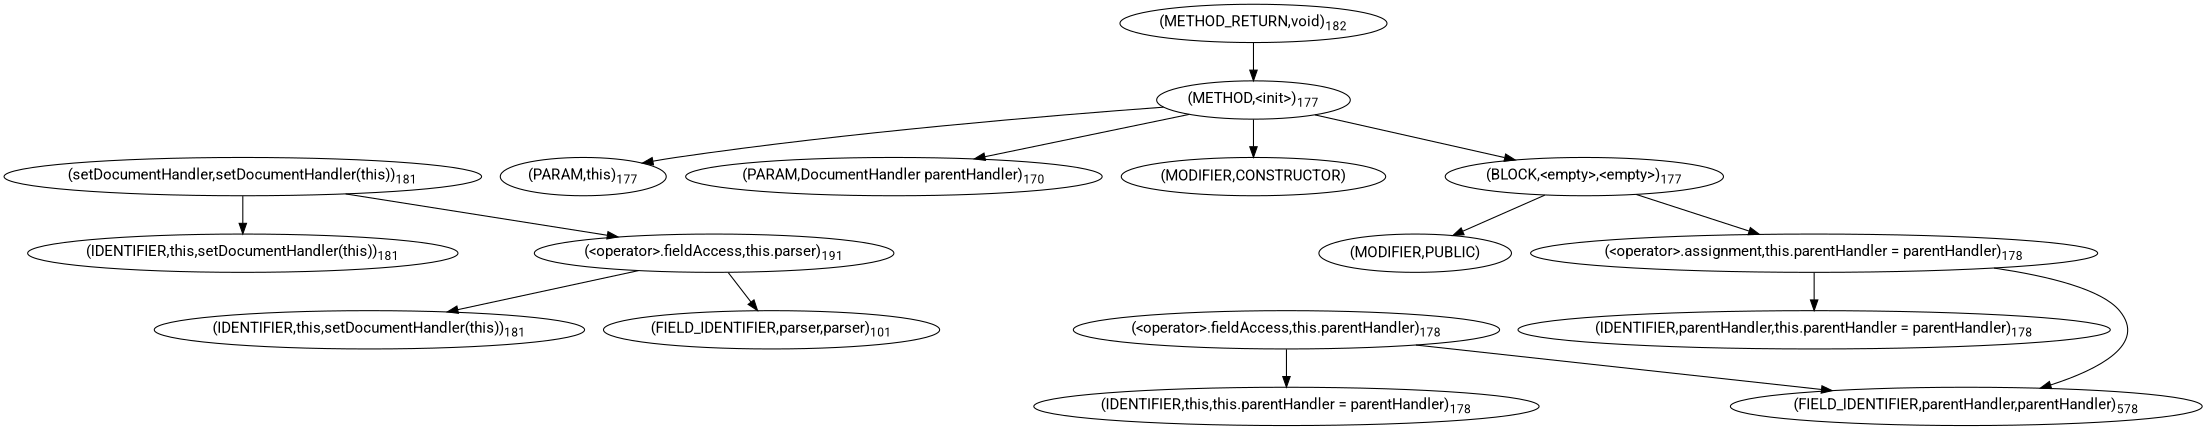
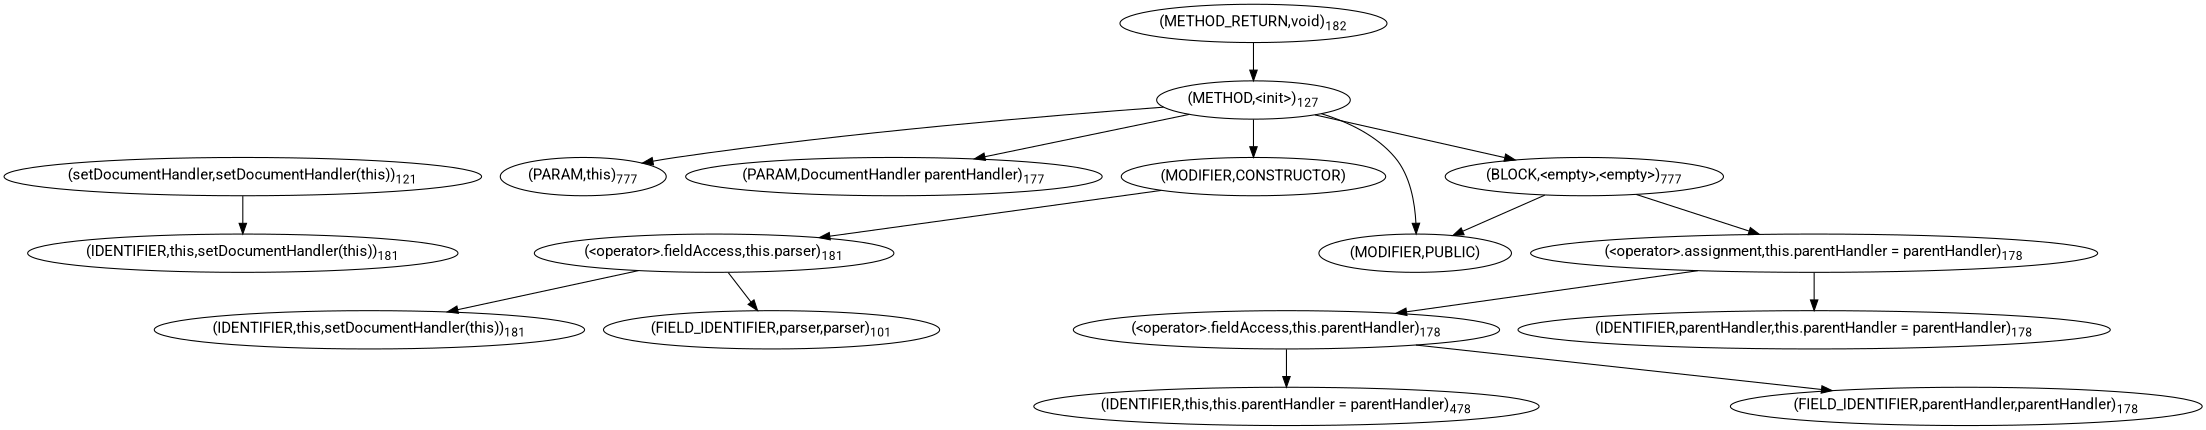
node "(METHOD,<init>)": text "177" -> "127"
edge "(METHOD,<init>)" -> "(MODIFIER,PUBLIC)": added
node "(setDocumentHandler,setDocumentHandler(this))": text "181" -> "121"
node "(PARAM,this)": text "177" -> "777"
node "(PARAM,DocumentHandler parentHandler)": text "170" -> "177"
node "(BLOCK,<empty>,<empty>)": text "177" -> "777"
edge "(setDocumentHandler,setDocumentHandler(this))" -> "(<operator>.fieldAccess,this.parser)": now "(MODIFIER,CONSTRUCTOR)" -> "(<operator>.fieldAccess,this.parser)"
node "(<operator>.fieldAccess,this.parser)": text "191" -> "181"
edge "(<operator>.assignment,this.parentHandler = parentHandler)" -> "(FIELD_IDENTIFIER,parentHandler,parentHandler)": now "(<operator>.assignment,this.parentHandler = parentHandler)" -> "(<operator>.fieldAccess,this.parentHandler)"
node "(IDENTIFIER,this,this.parentHandler = parentHandler)": text "178" -> "478"
node "(FIELD_IDENTIFIER,parentHandler,parentHandler)": text "578" -> "178"
